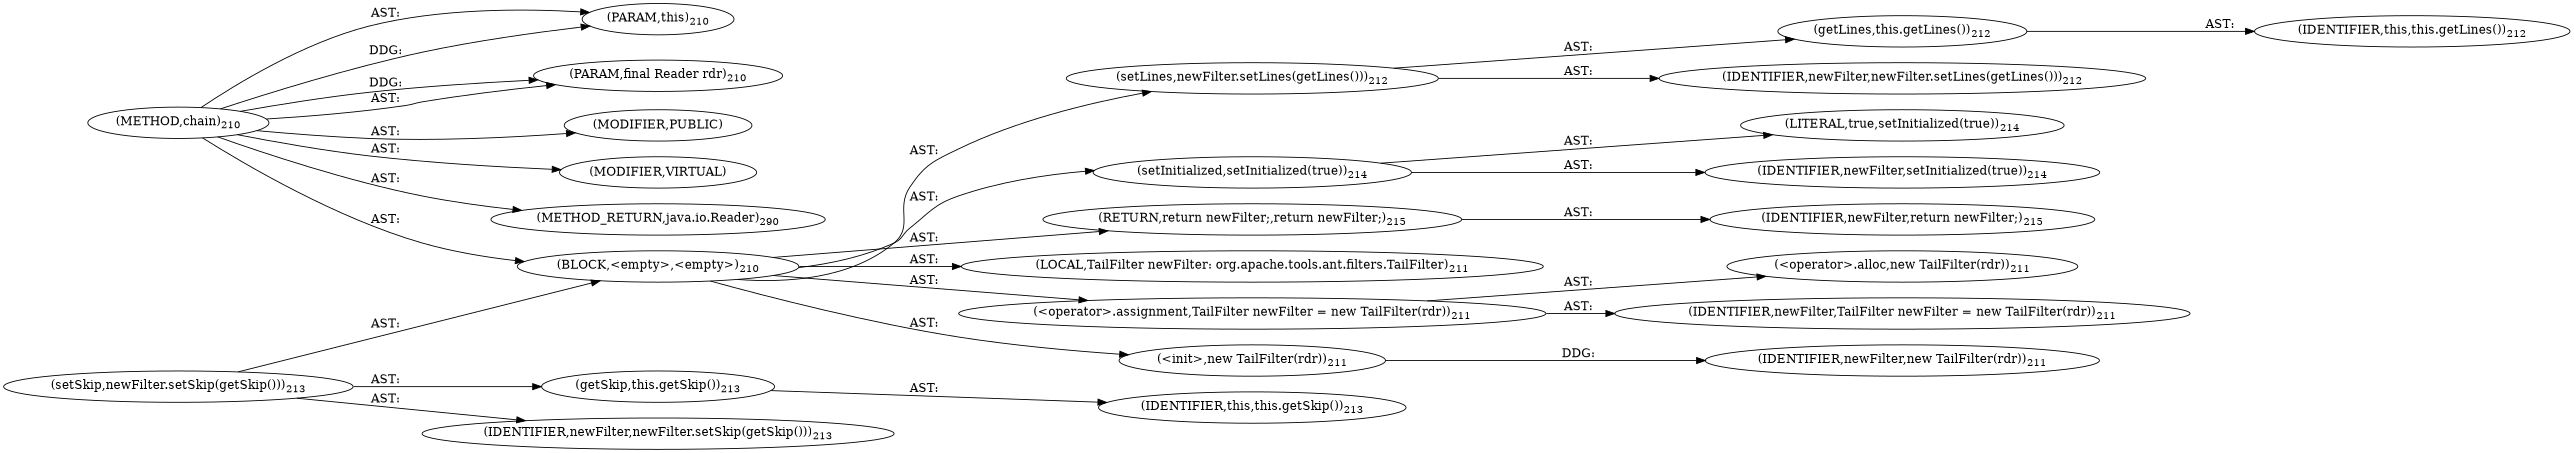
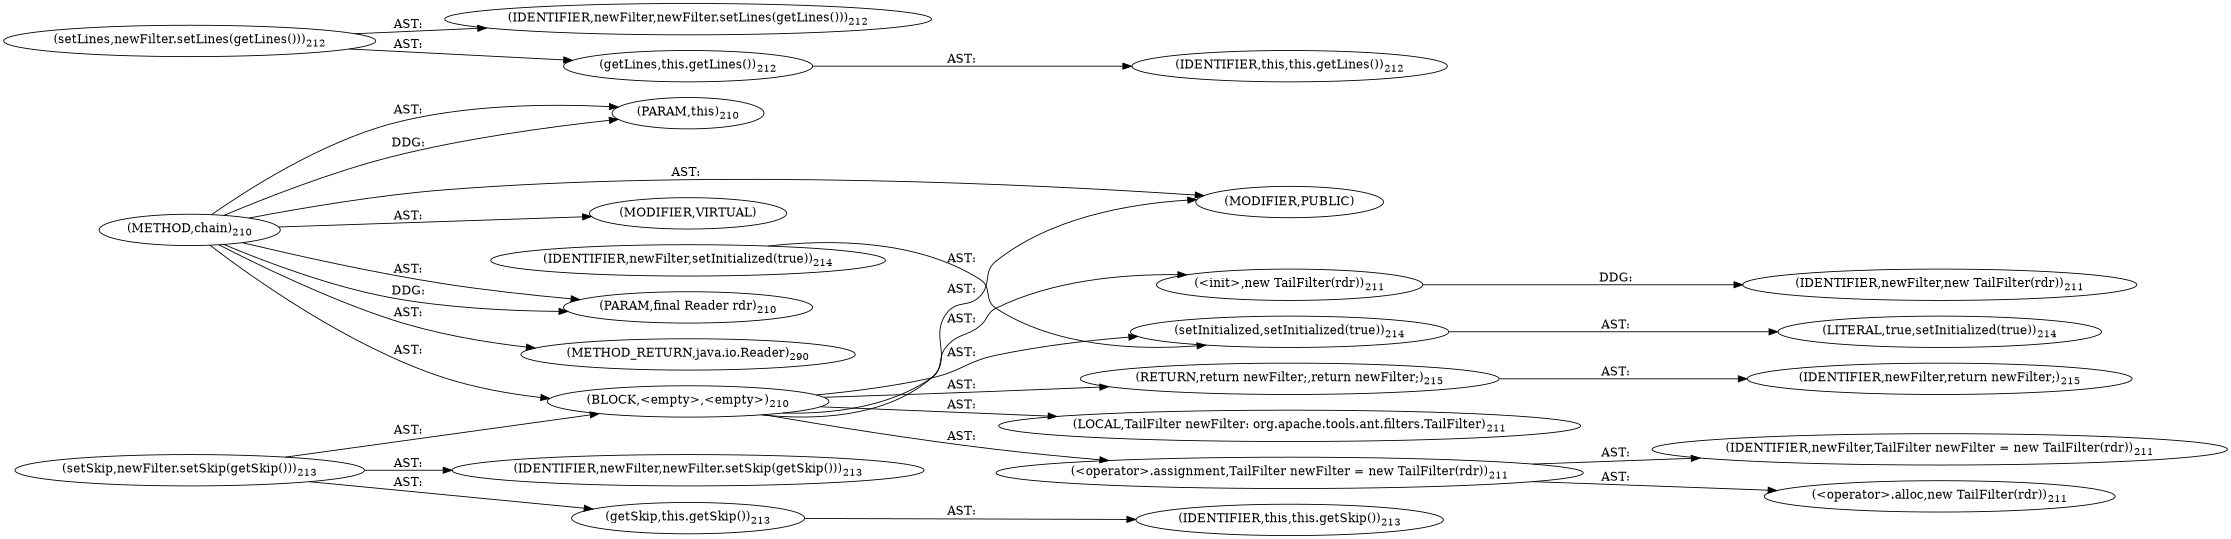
edge "(setInitialized,setInitialized(true))" -> "(IDENTIFIER,newFilter,setInitialized(true))": reversed
edge "(BLOCK,<empty>,<empty>)" -> "(setLines,newFilter.setLines(getLines()))": now "(BLOCK,<empty>,<empty>)" -> "(MODIFIER,PUBLIC)"
